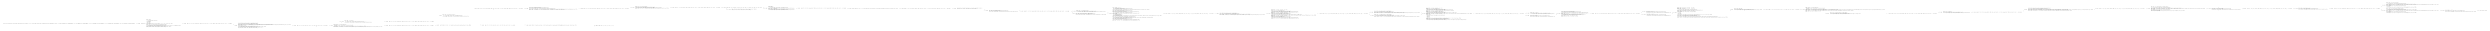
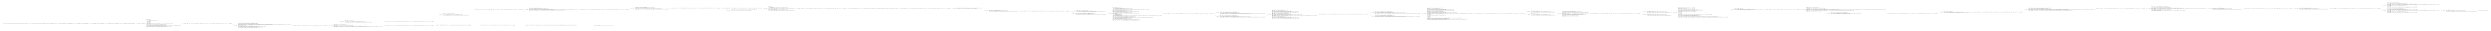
node "33: 0x0078": added
